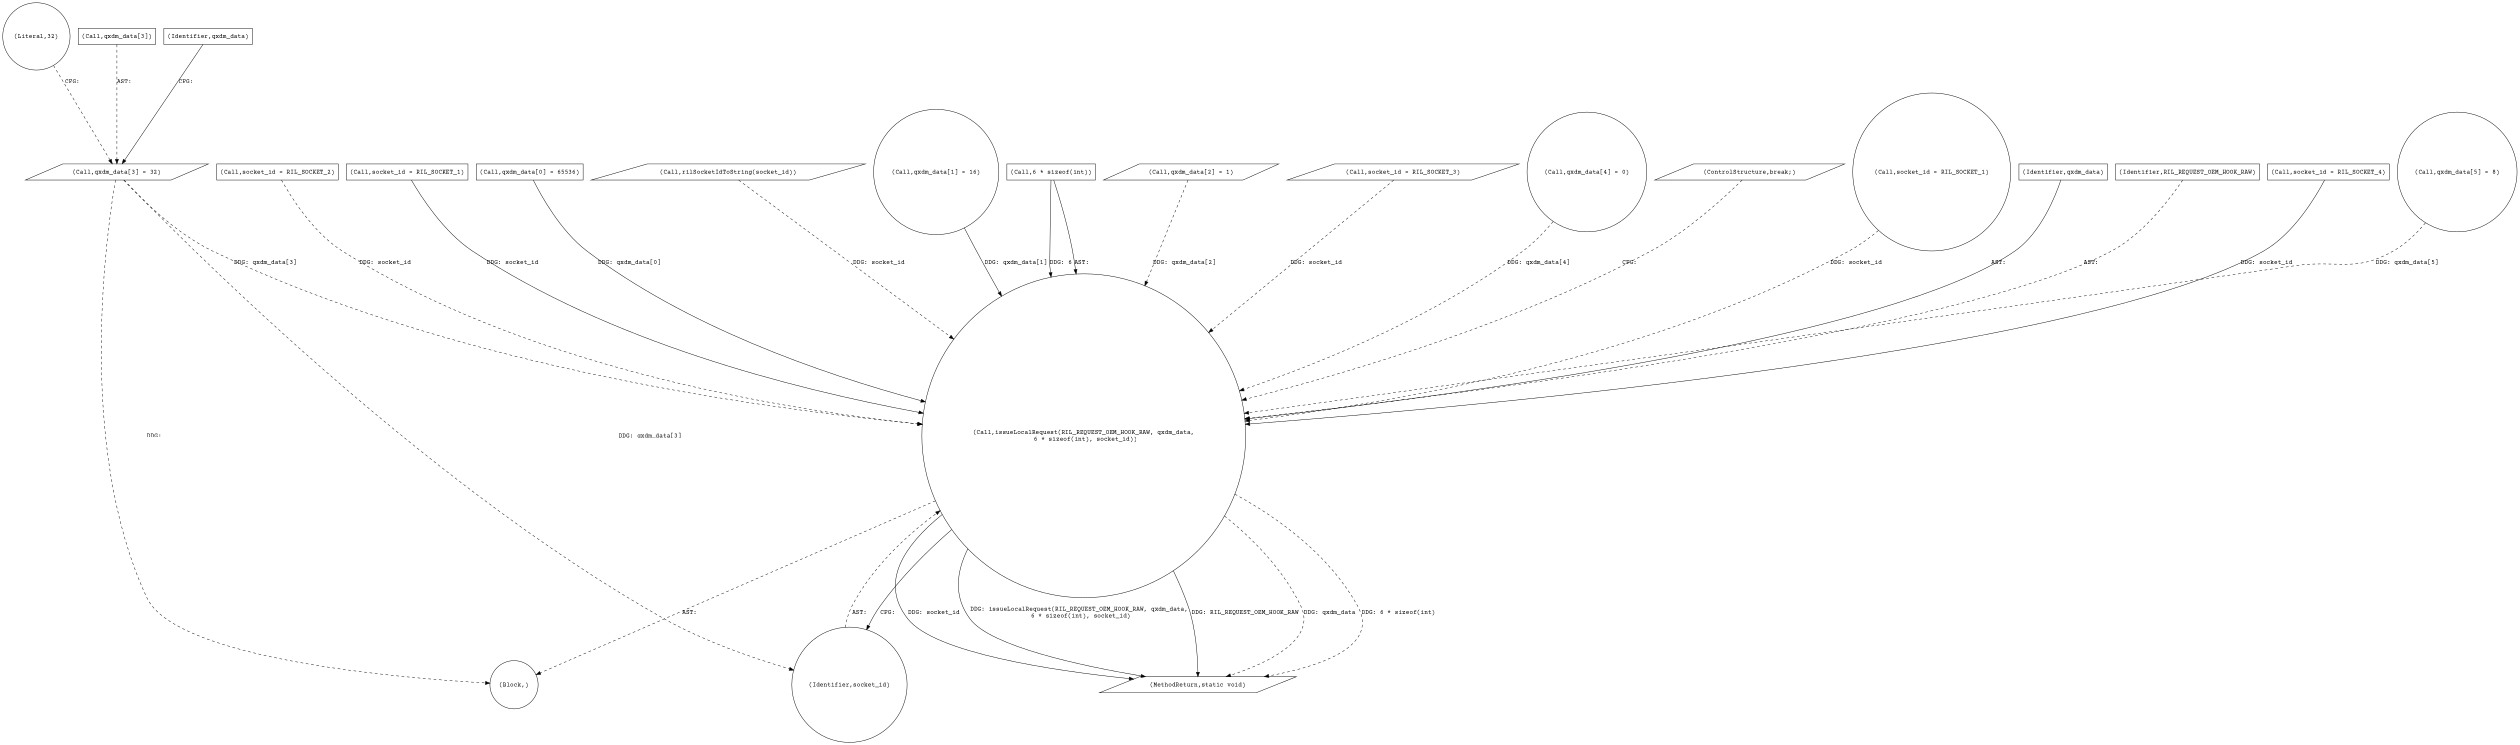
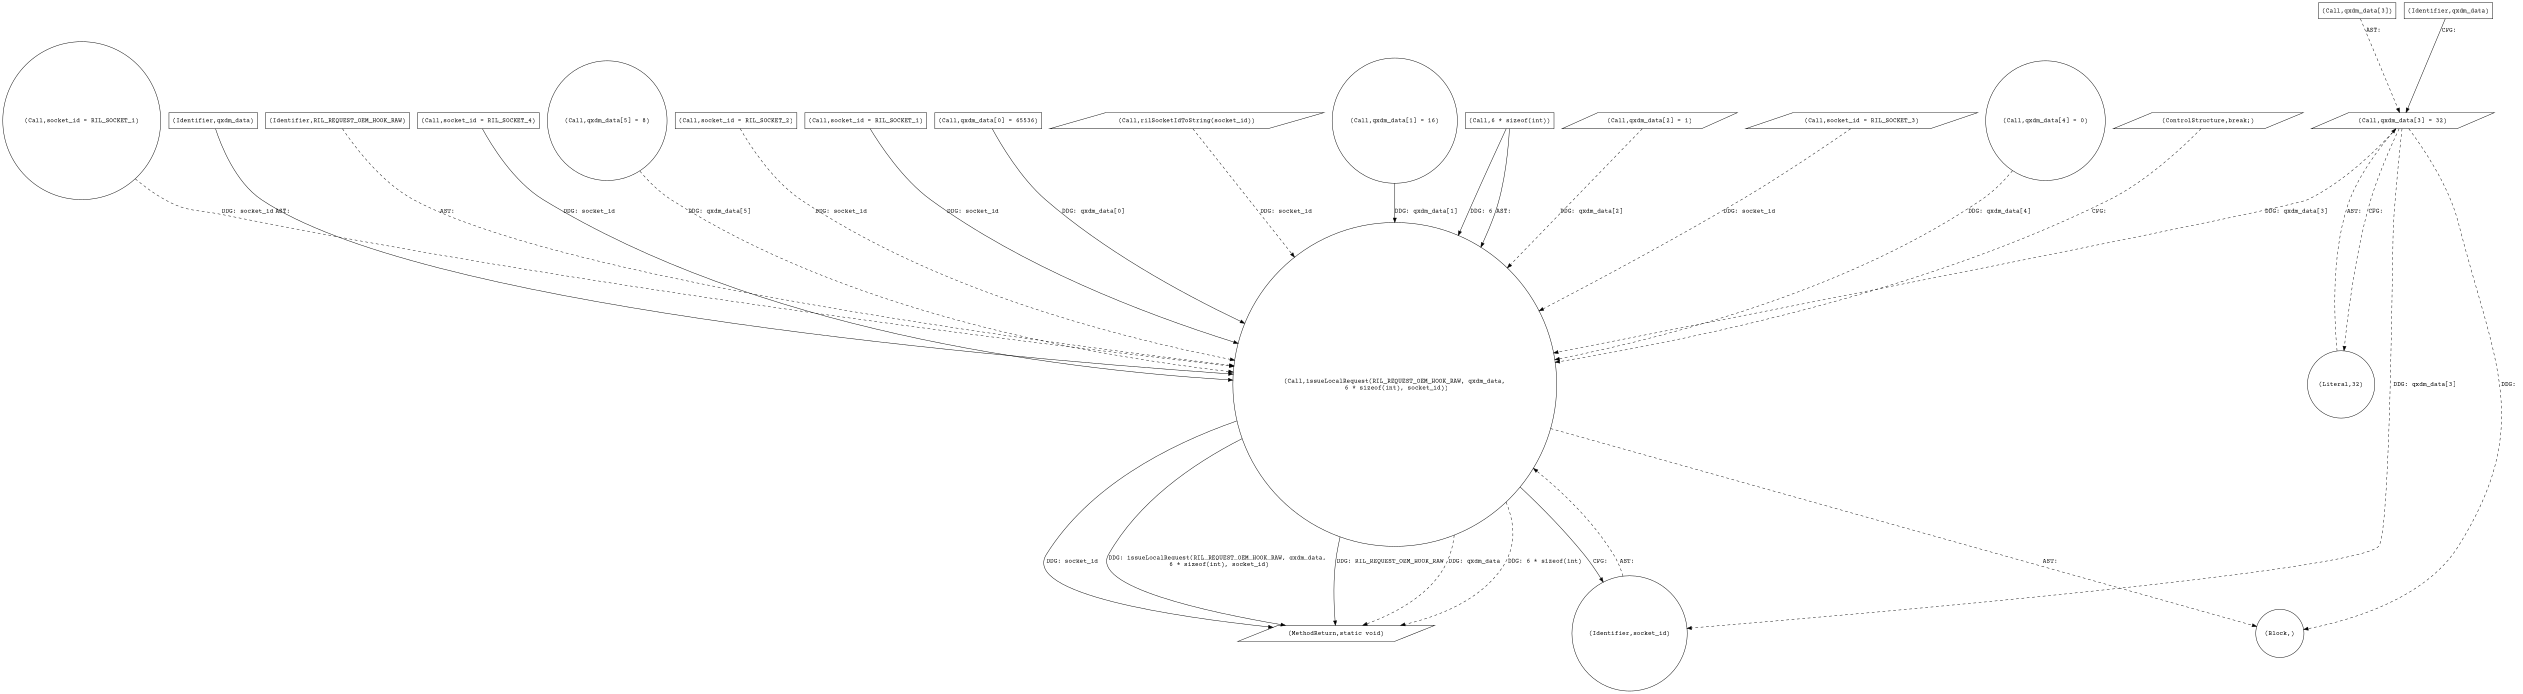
edge "(Literal,32)" -> "(Call,qxdm_data[3] = 32)": label "CFG: " -> "AST: "
edge "(Call,qxdm_data[3] = 32)" -> "(Literal,32)": added, label "CFG:"
